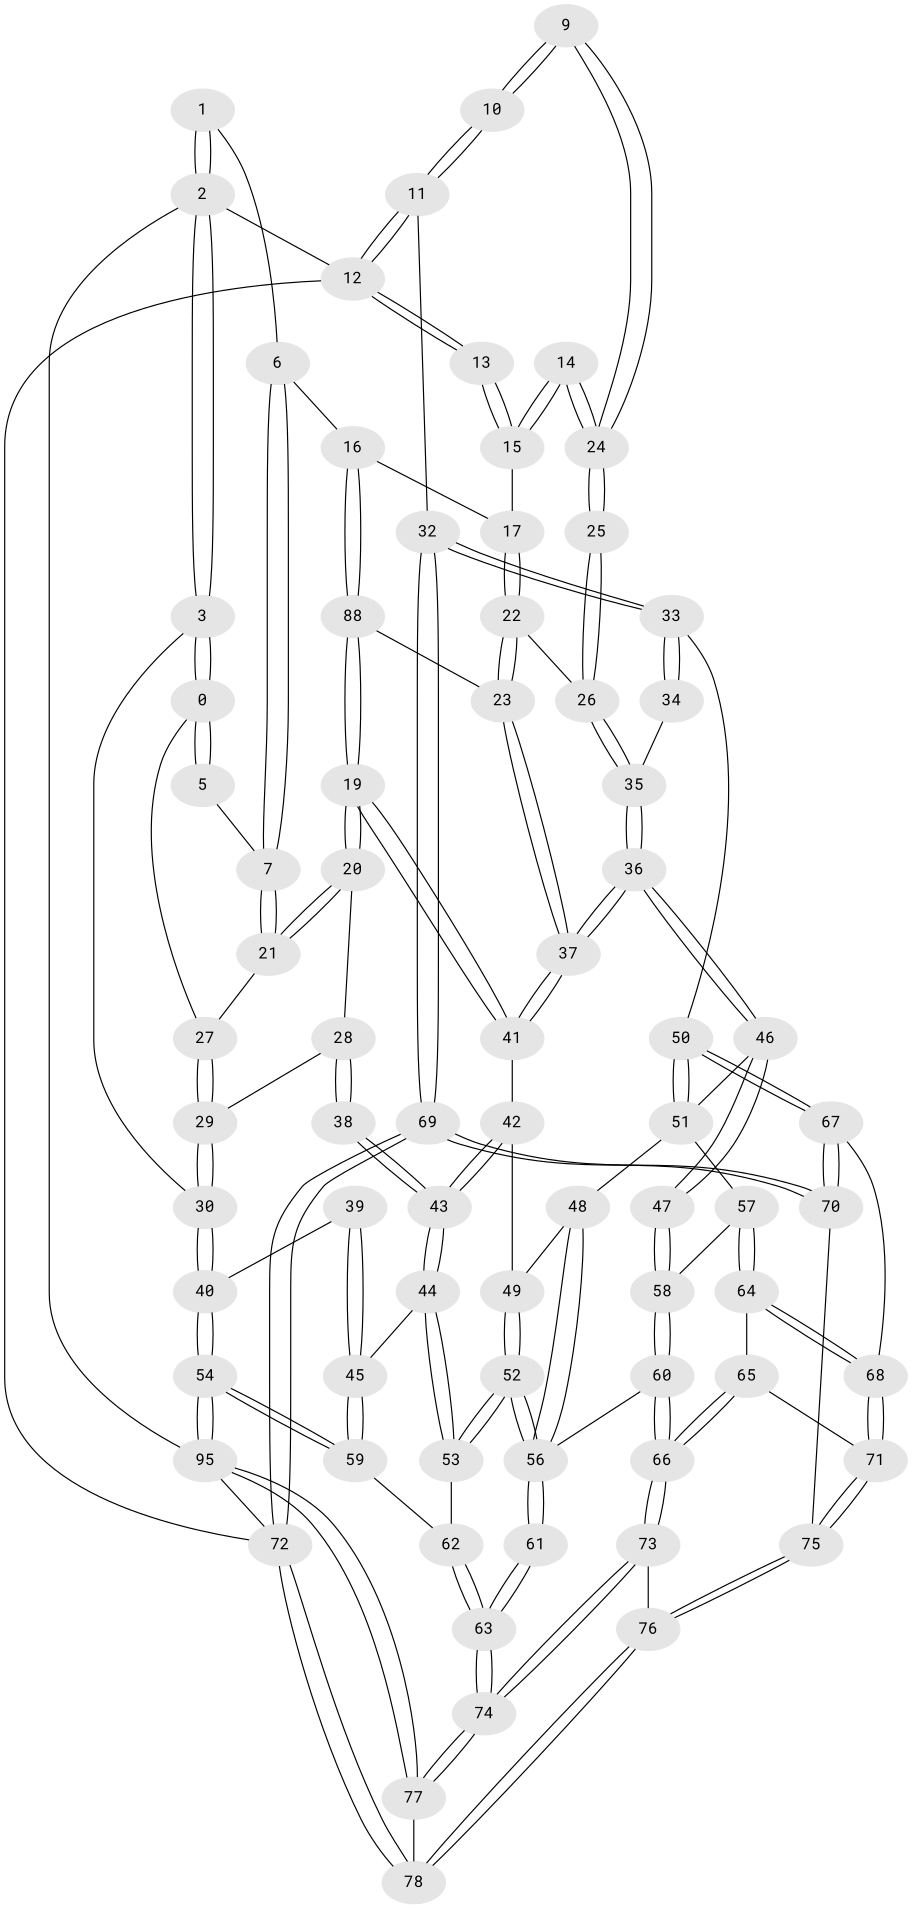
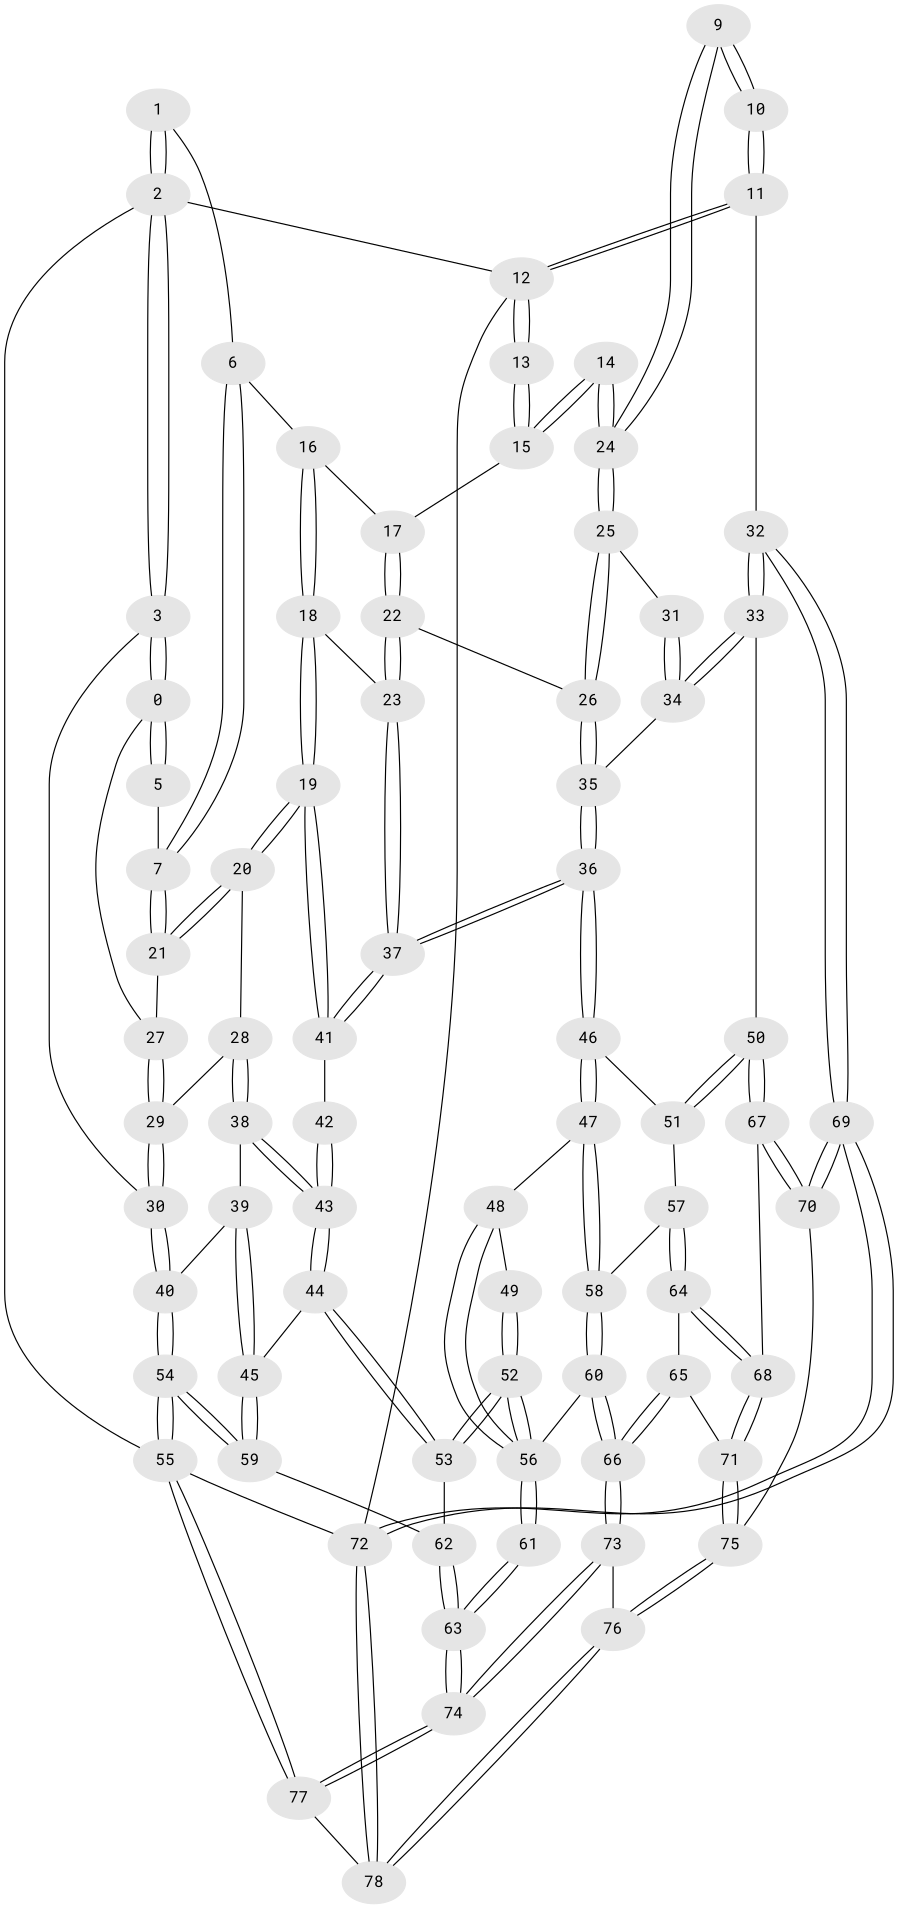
node "88": label "88" -> "18"
node "31": added
edge "51" -- "48": now "47" -- "48"
edge "38" -- "39": added
edge "42" -- "49": removed
node "95": label "95" -> "55"
